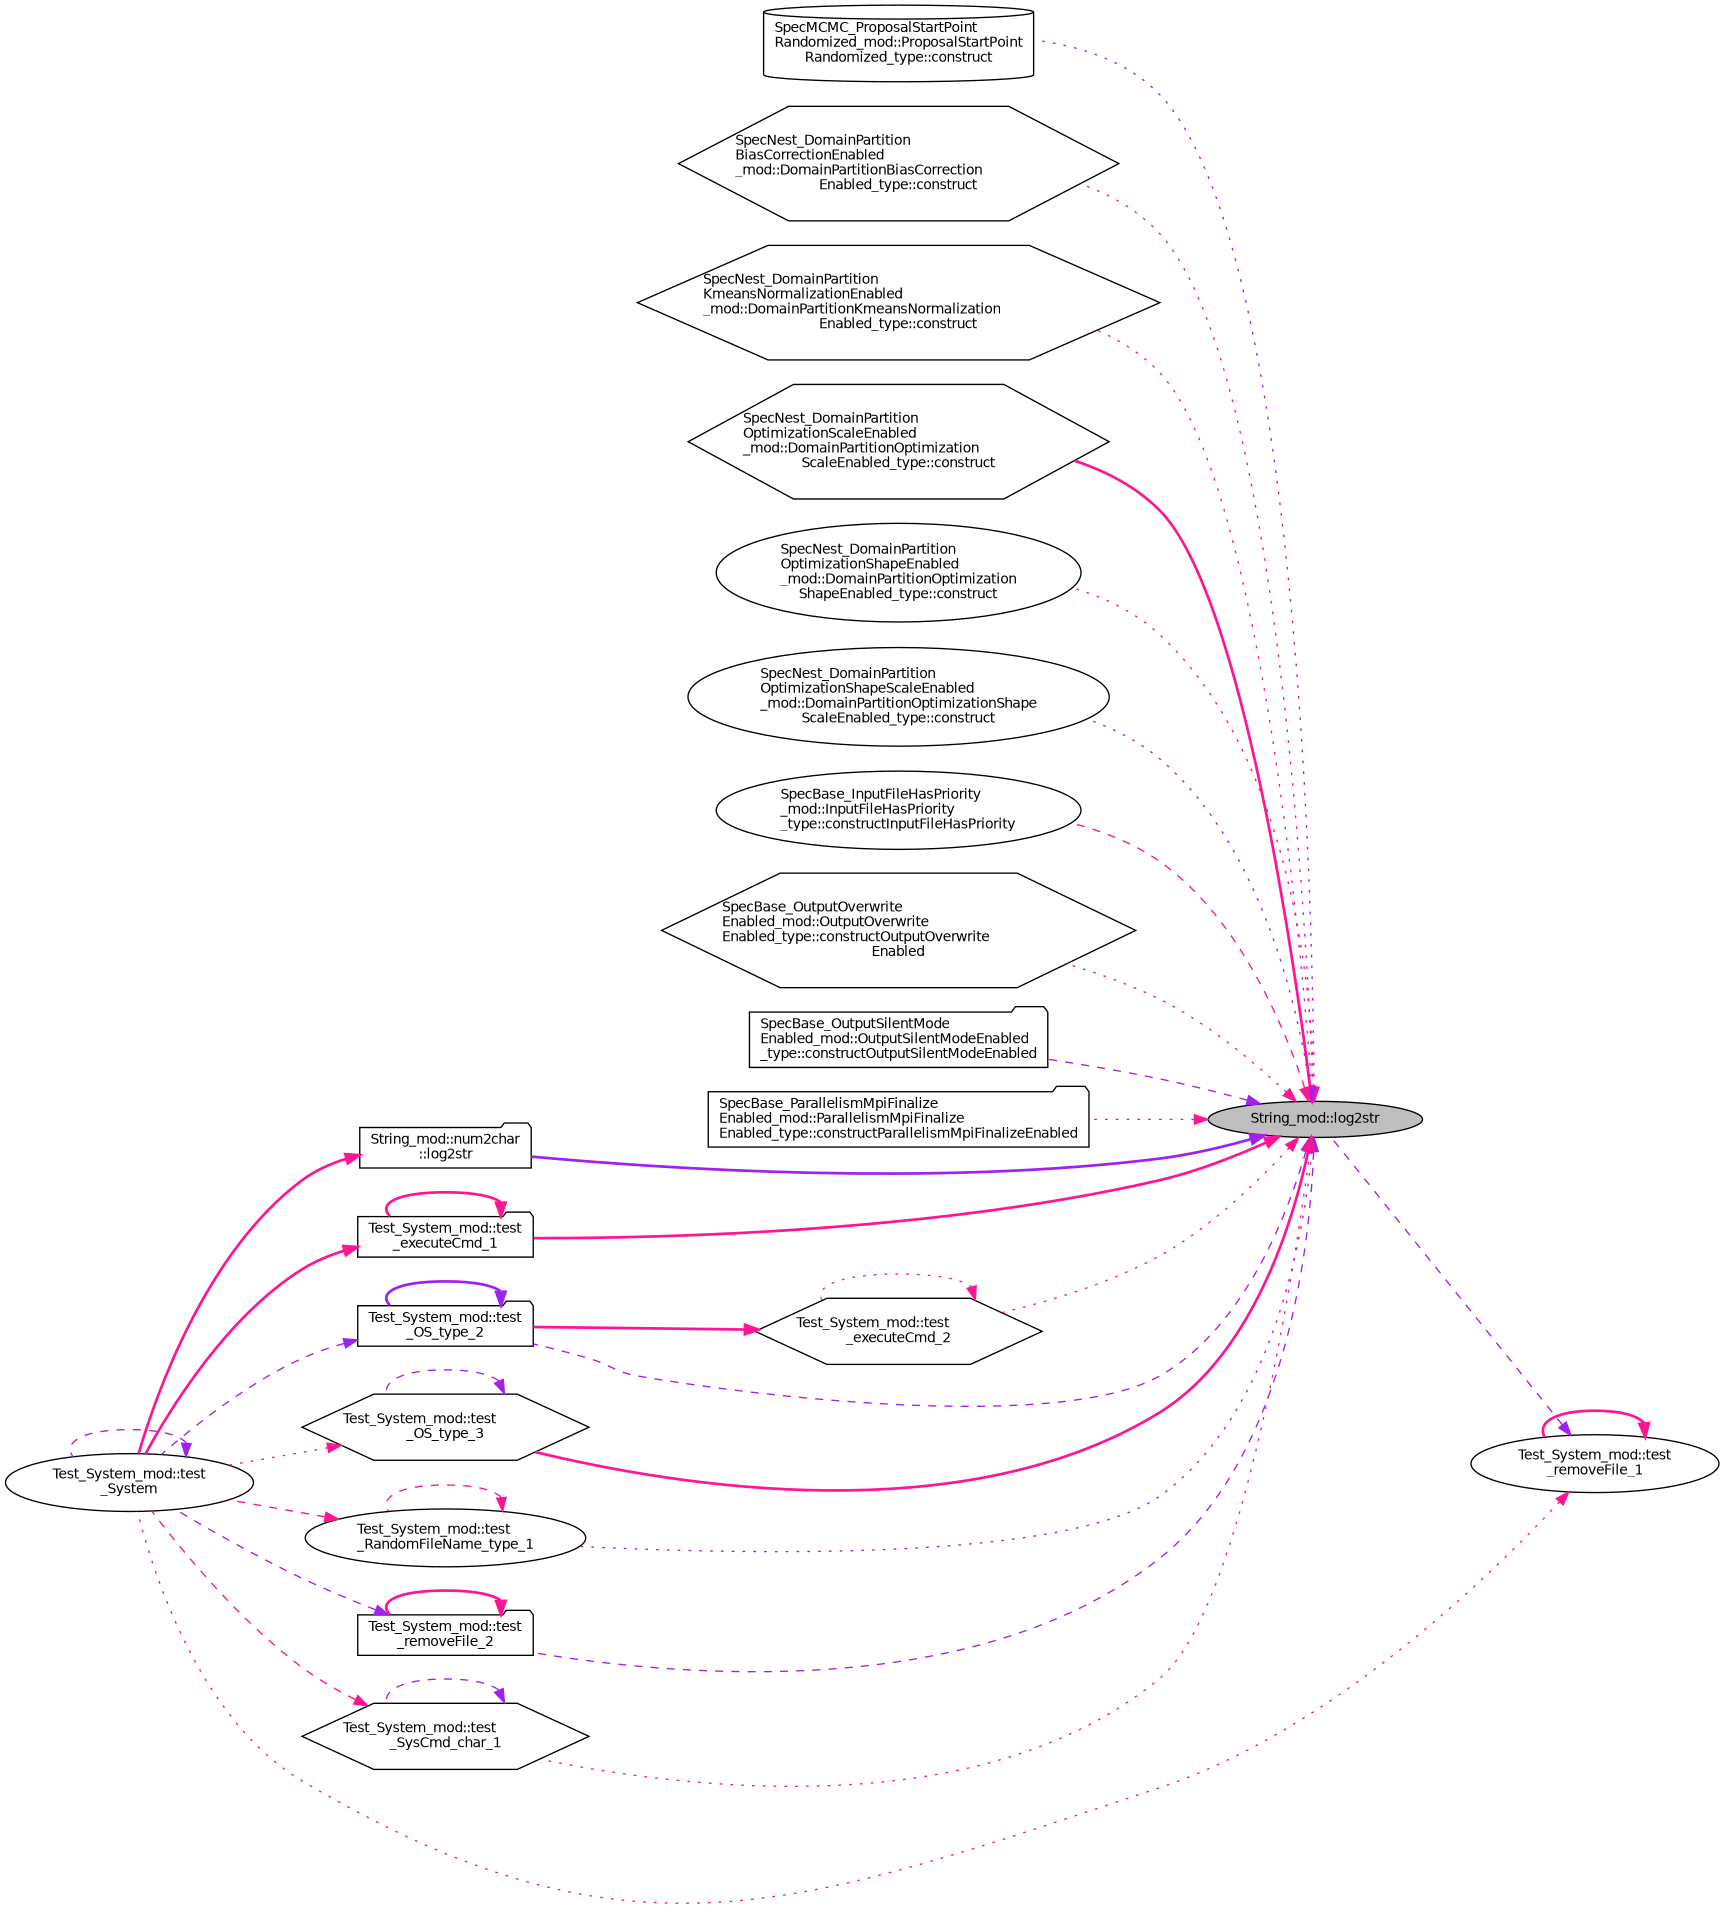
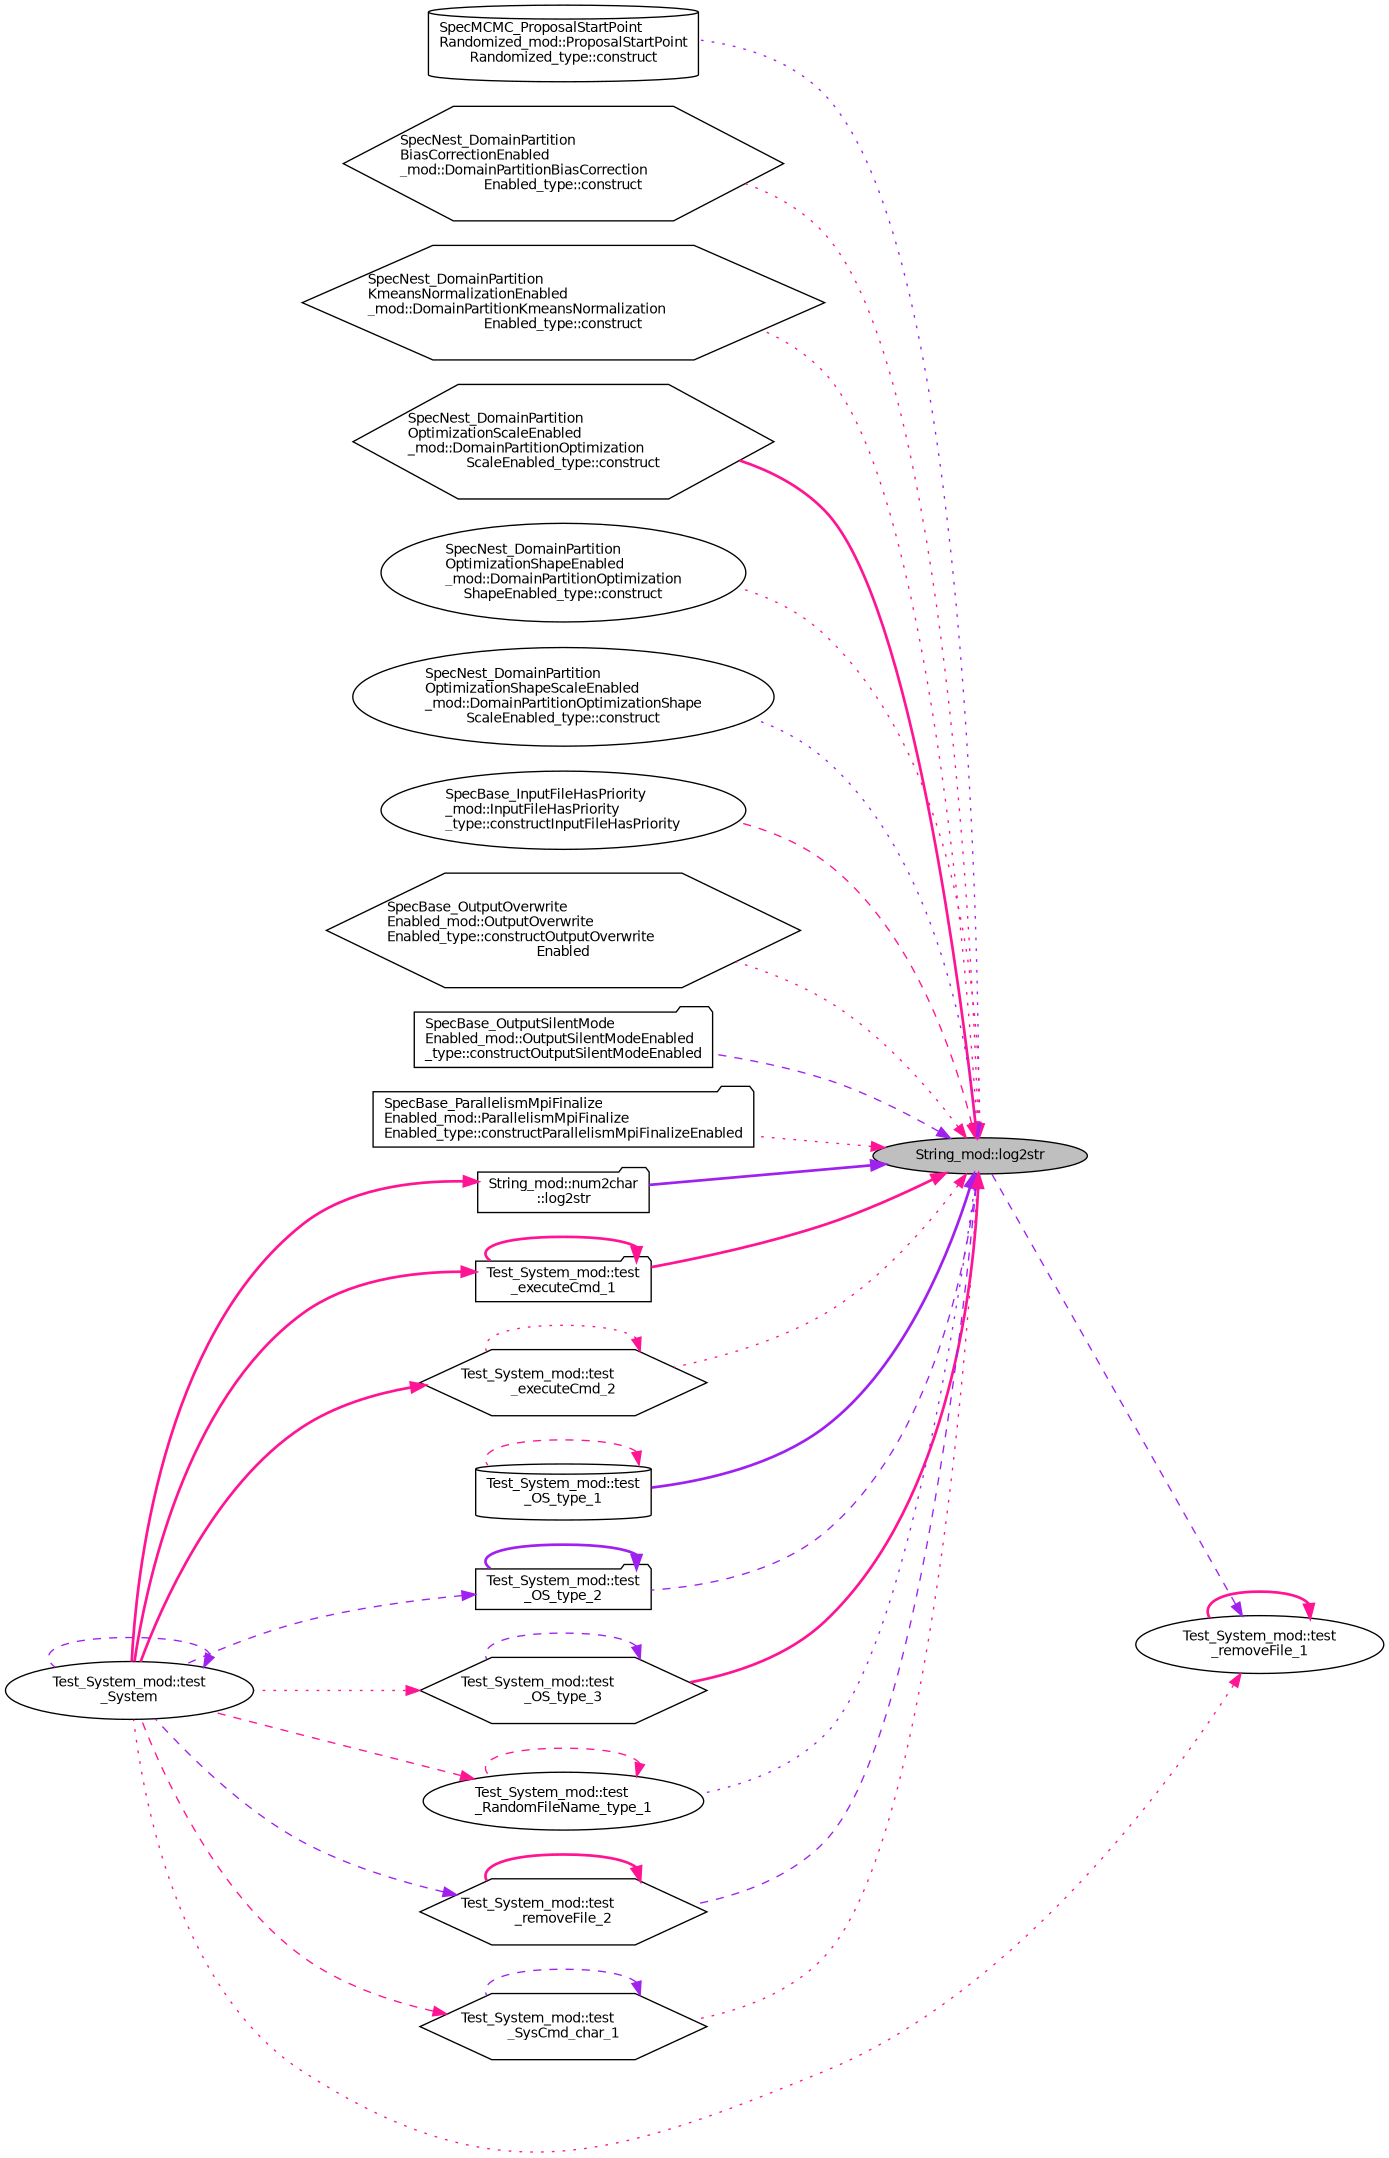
edge "Test_System_mod::test _OS_type_2" -> "Test_System_mod::test _executeCmd_2": now "Test_System_mod::test _System" -> "Test_System_mod::test _executeCmd_2"
node "Test_System_mod::test _OS_type_1": added
node "Test_System_mod::test _removeFile_2": shape folder -> hexagon
